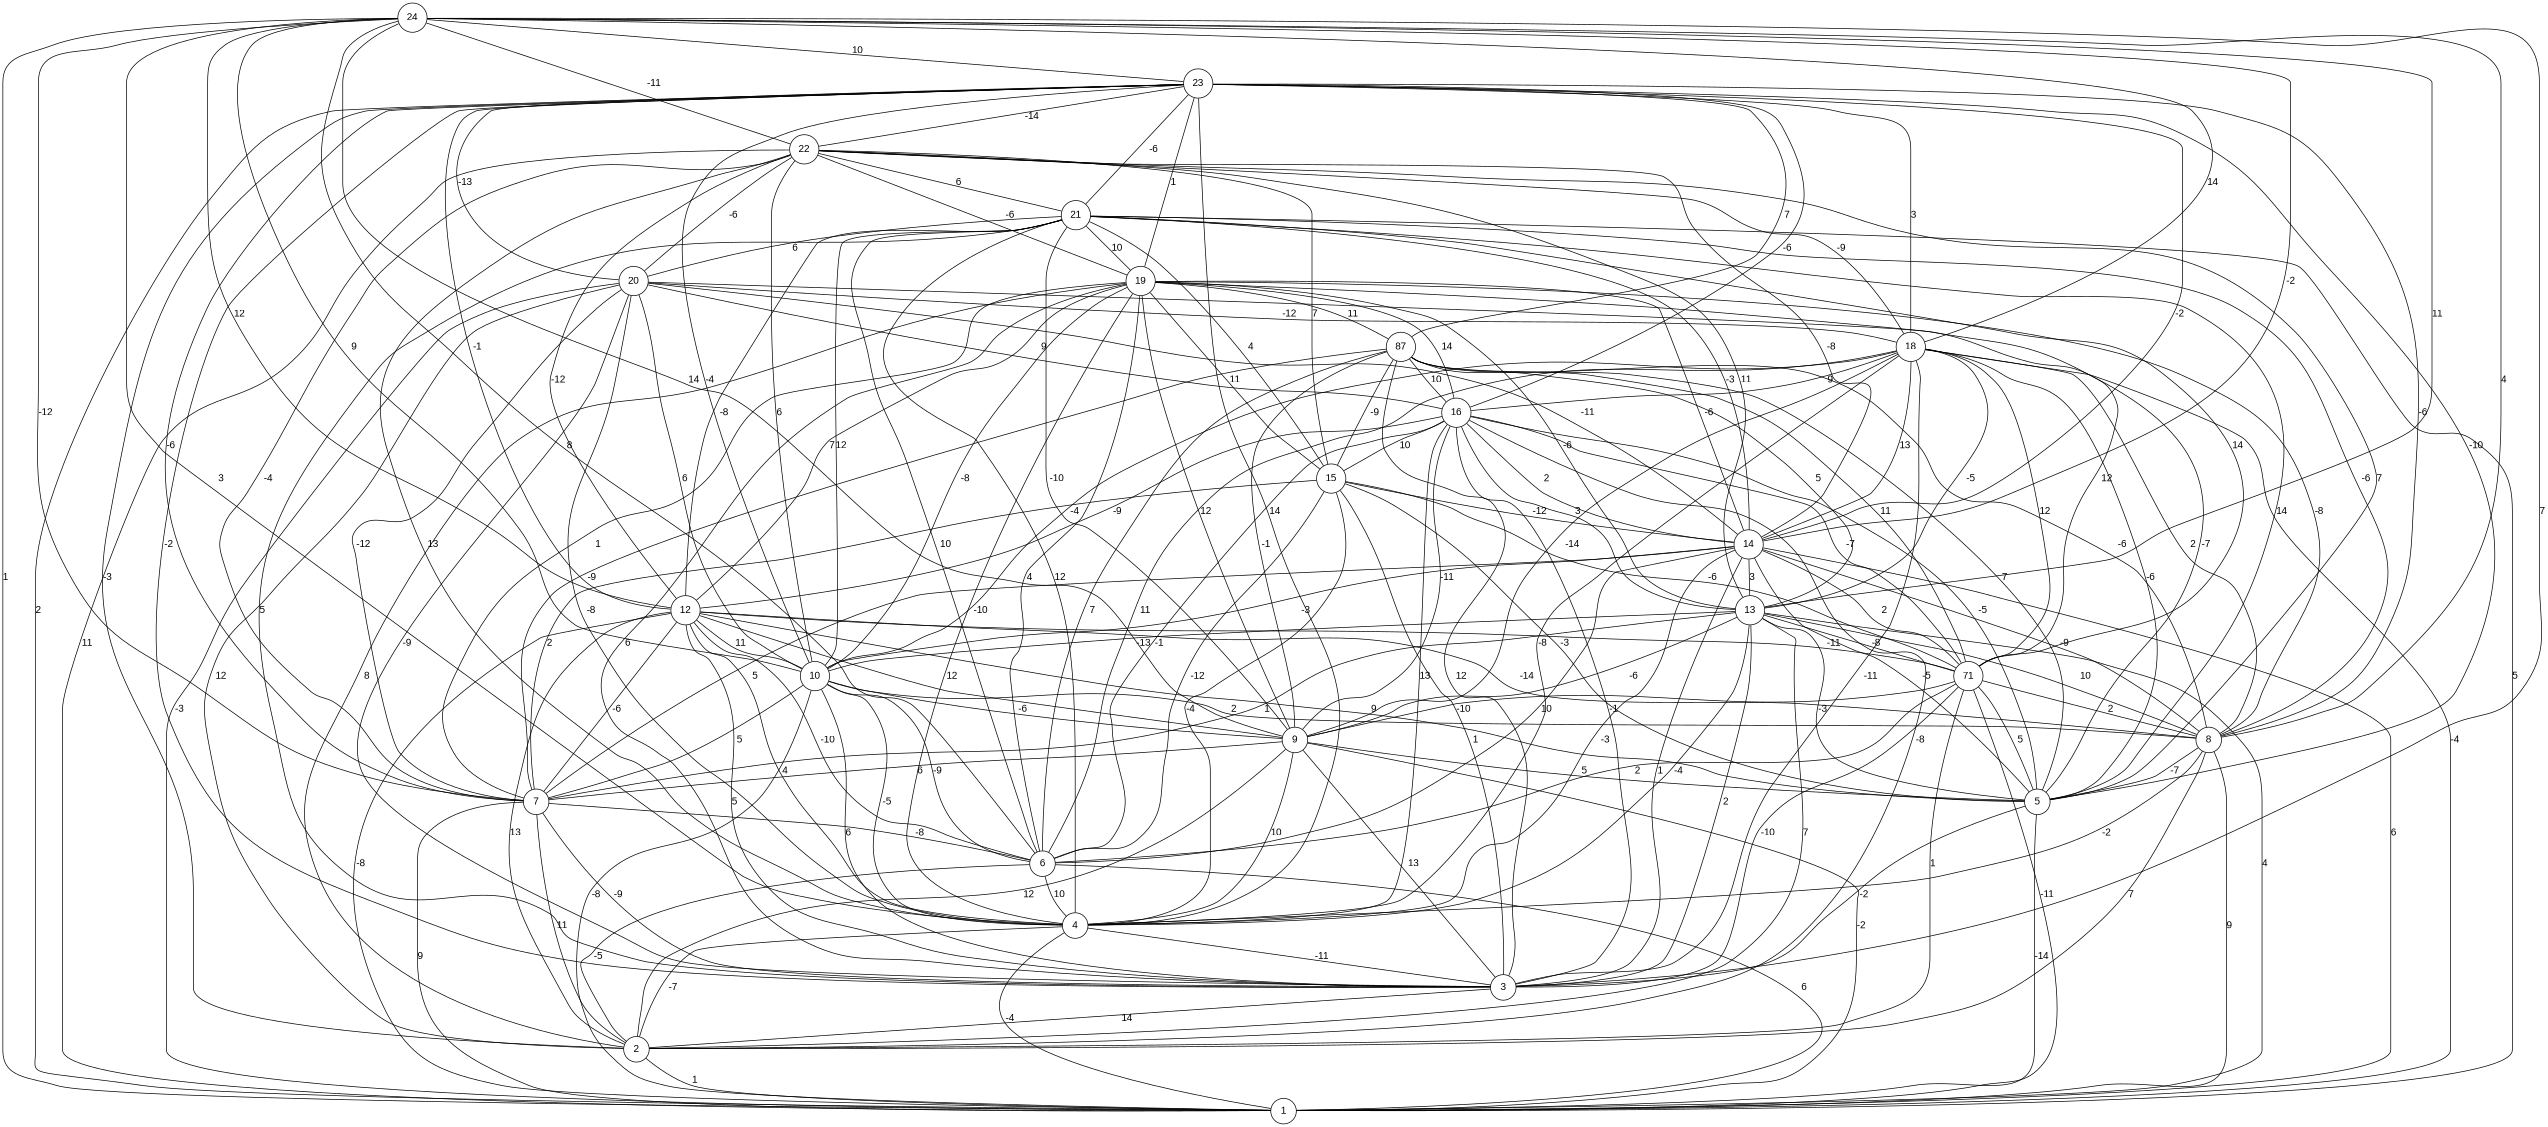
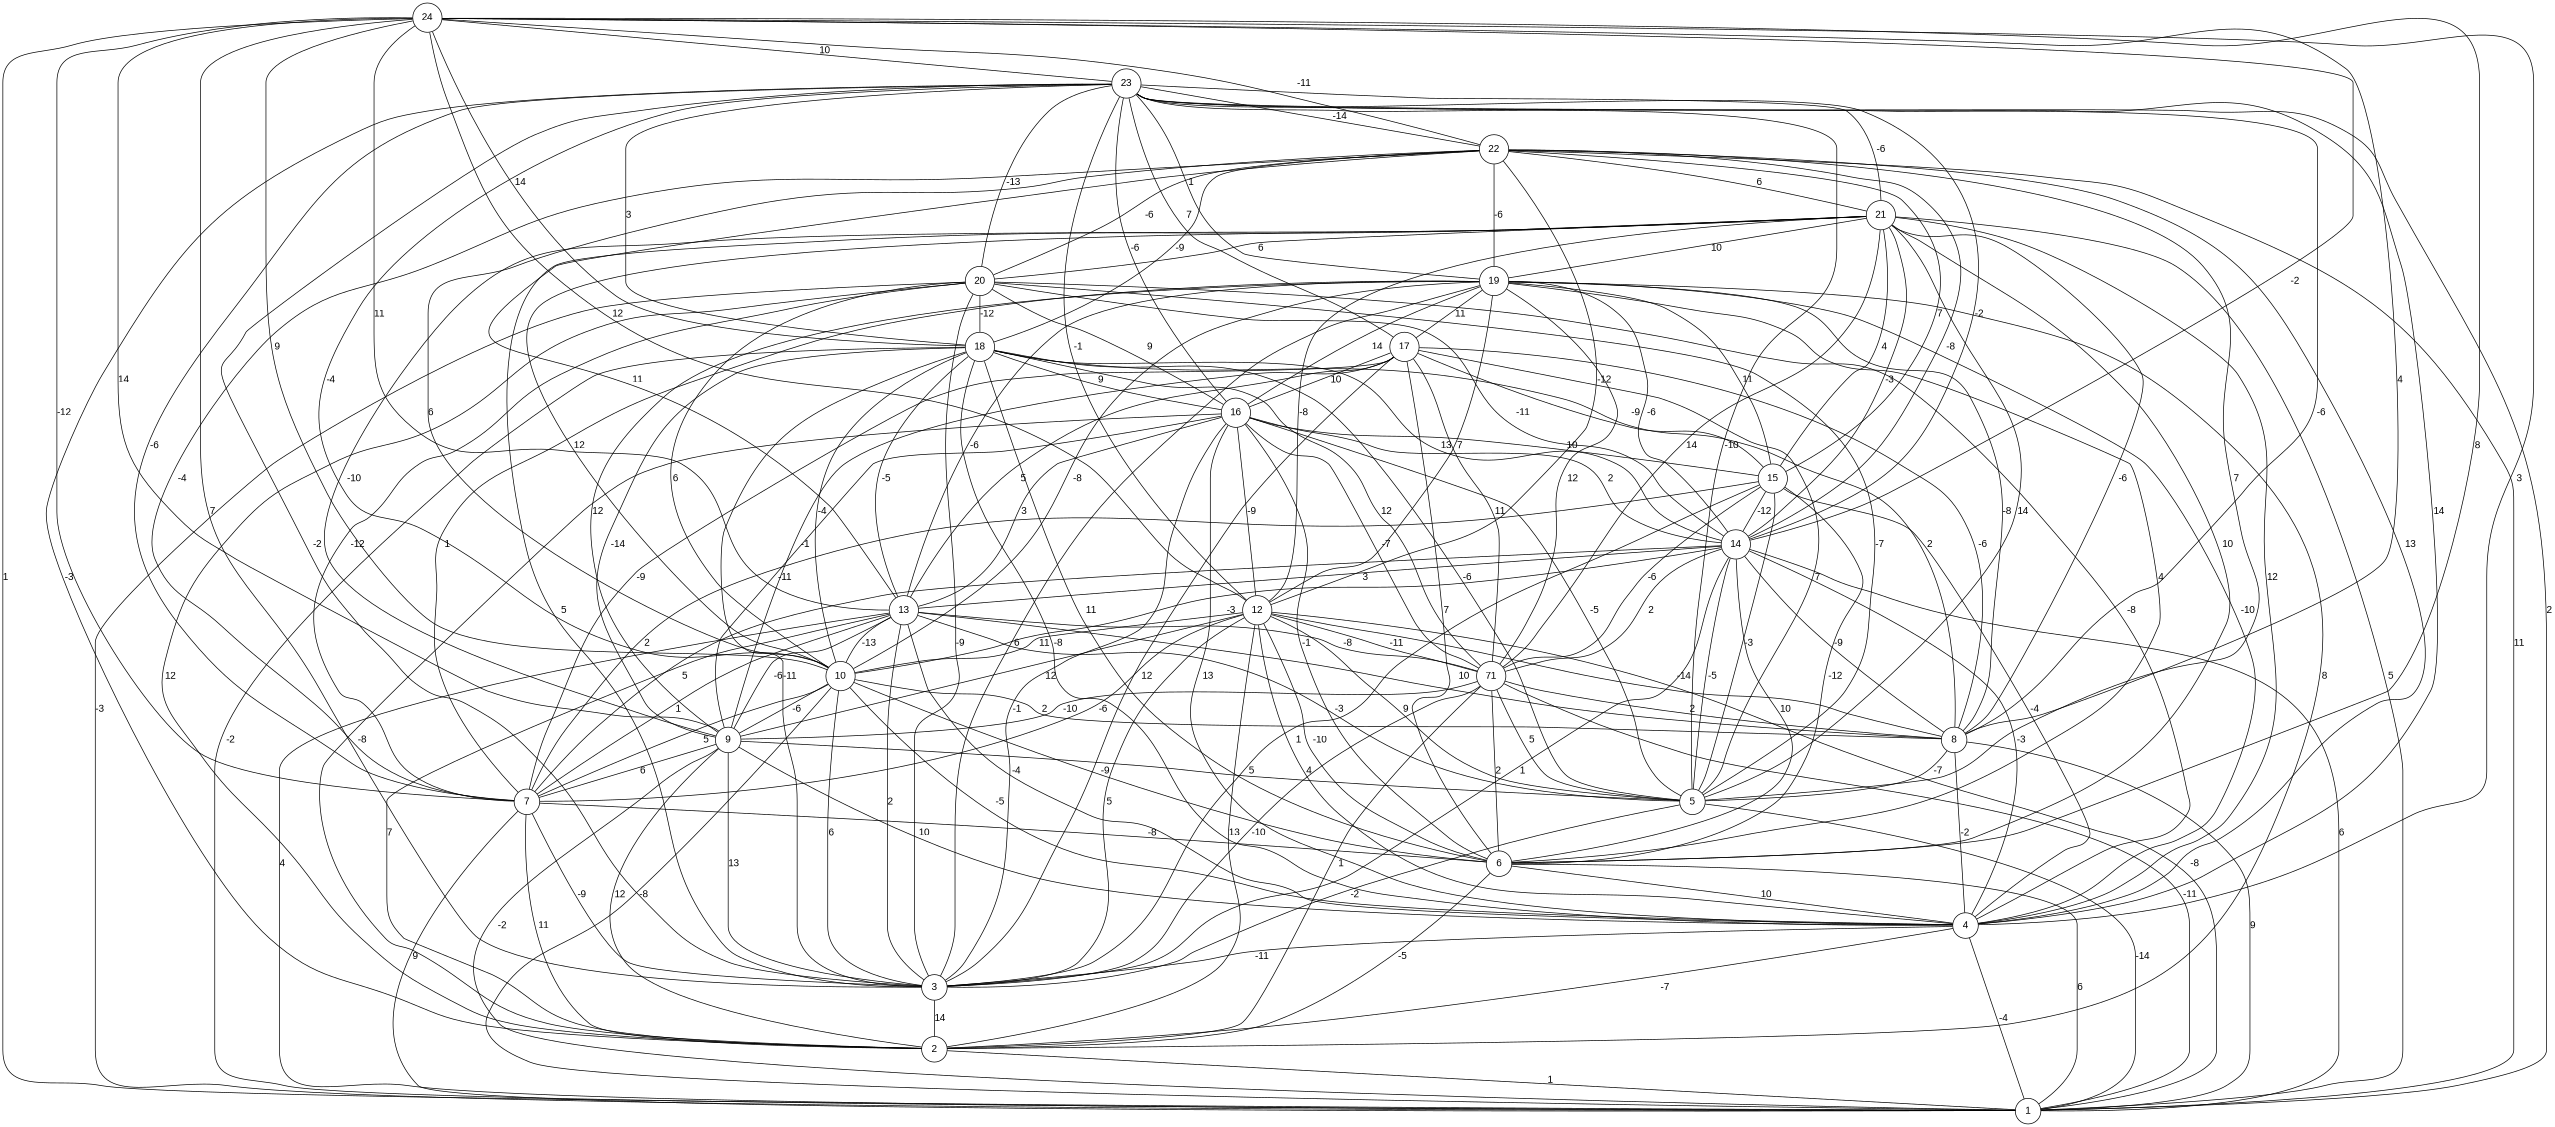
node "87": label "87" -> "17"
edge "18" -- "1": label "-4" -> "-2"
edge "8" -- "2": removed, label "7"
